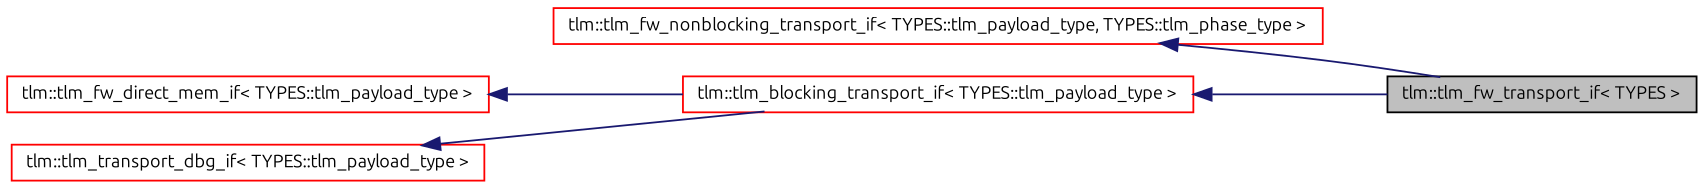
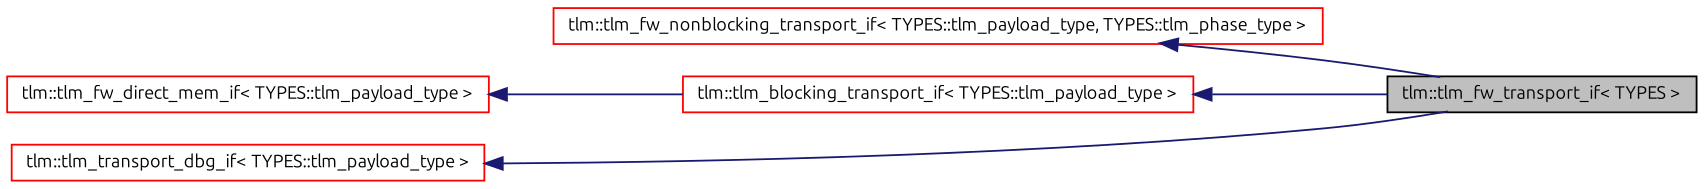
edge "tlm::tlm_blocking_transport_if< TYPES::tlm_payload_type >" -> "tlm::tlm_transport_dbg_if< TYPES::tlm_payload_type >": now "tlm::tlm_fw_transport_if< TYPES >" -> "tlm::tlm_transport_dbg_if< TYPES::tlm_payload_type >"
